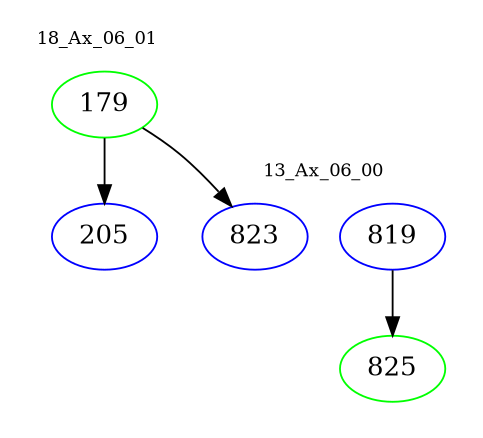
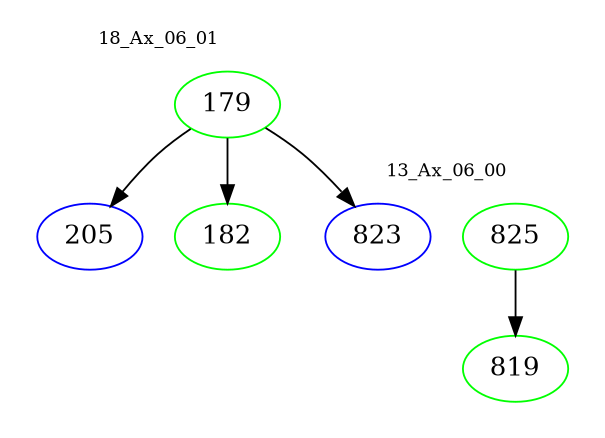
node "182": added
node "819": color blue -> green
edge "819" -> "825": reversed
